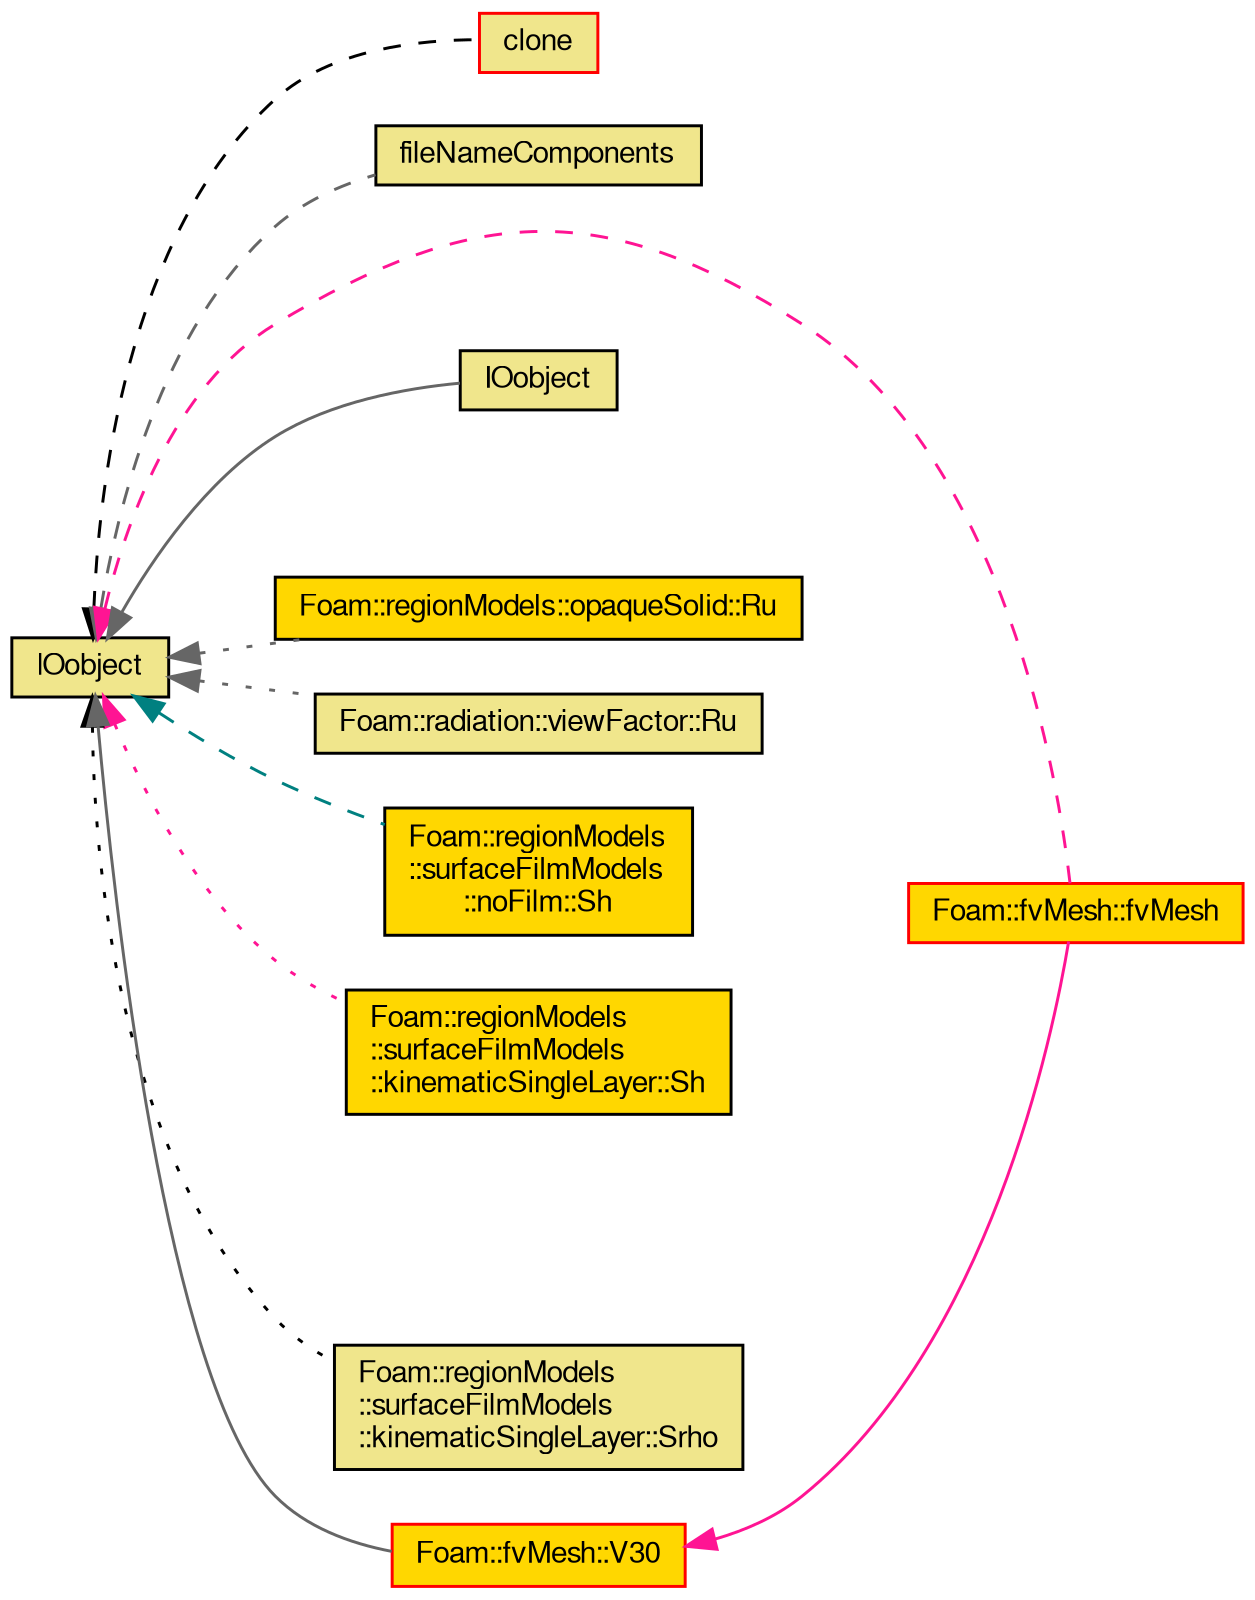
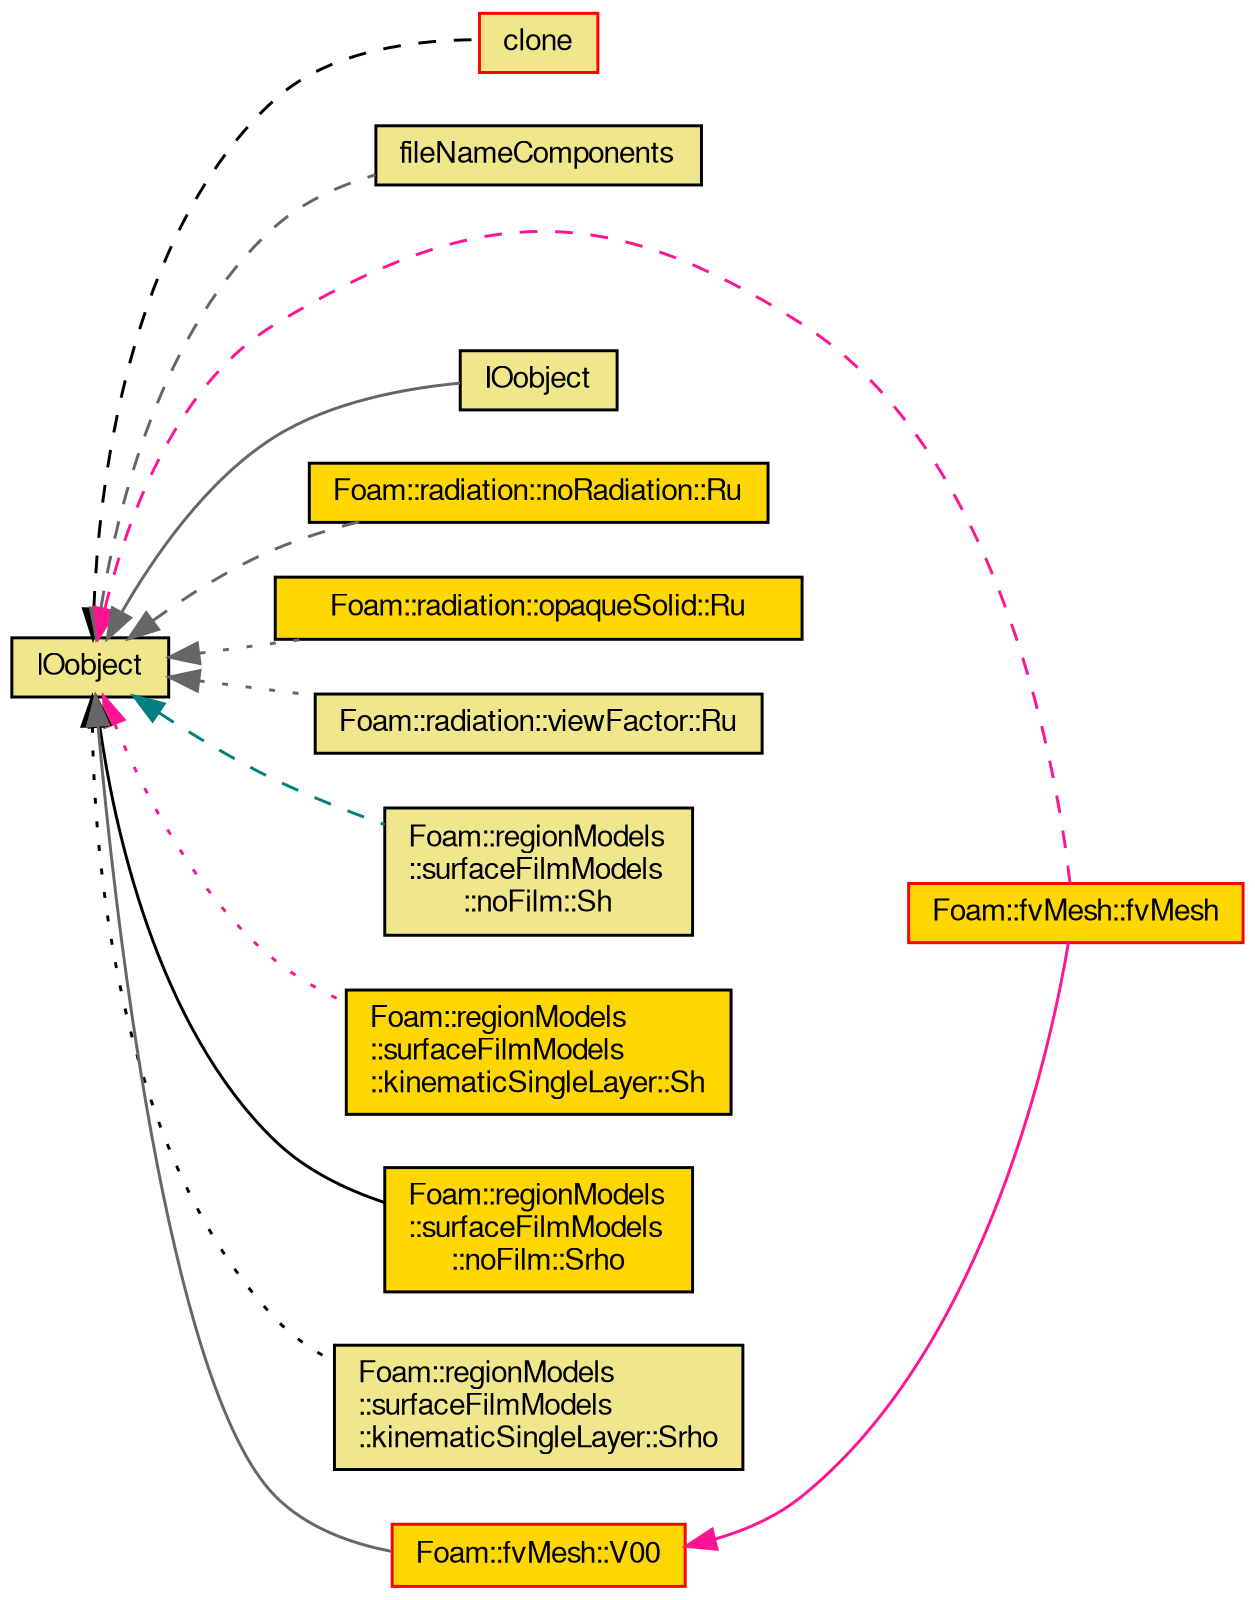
node "Foam::radiation::noRadiation::Ru": added
node "Foam::regionModels::opaqueSolid::Ru": label "Foam::regionModels::opaqueSolid::Ru" -> "Foam::radiation::opaqueSolid::Ru"
node "Foam::regionModels ::surfaceFilmModels ::noFilm::Sh": fillcolor gold -> khaki
node "Foam::regionModels ::surfaceFilmModels ::noFilm::Srho": added
node "Foam::fvMesh::V30": label "Foam::fvMesh::V30" -> "Foam::fvMesh::V00"
